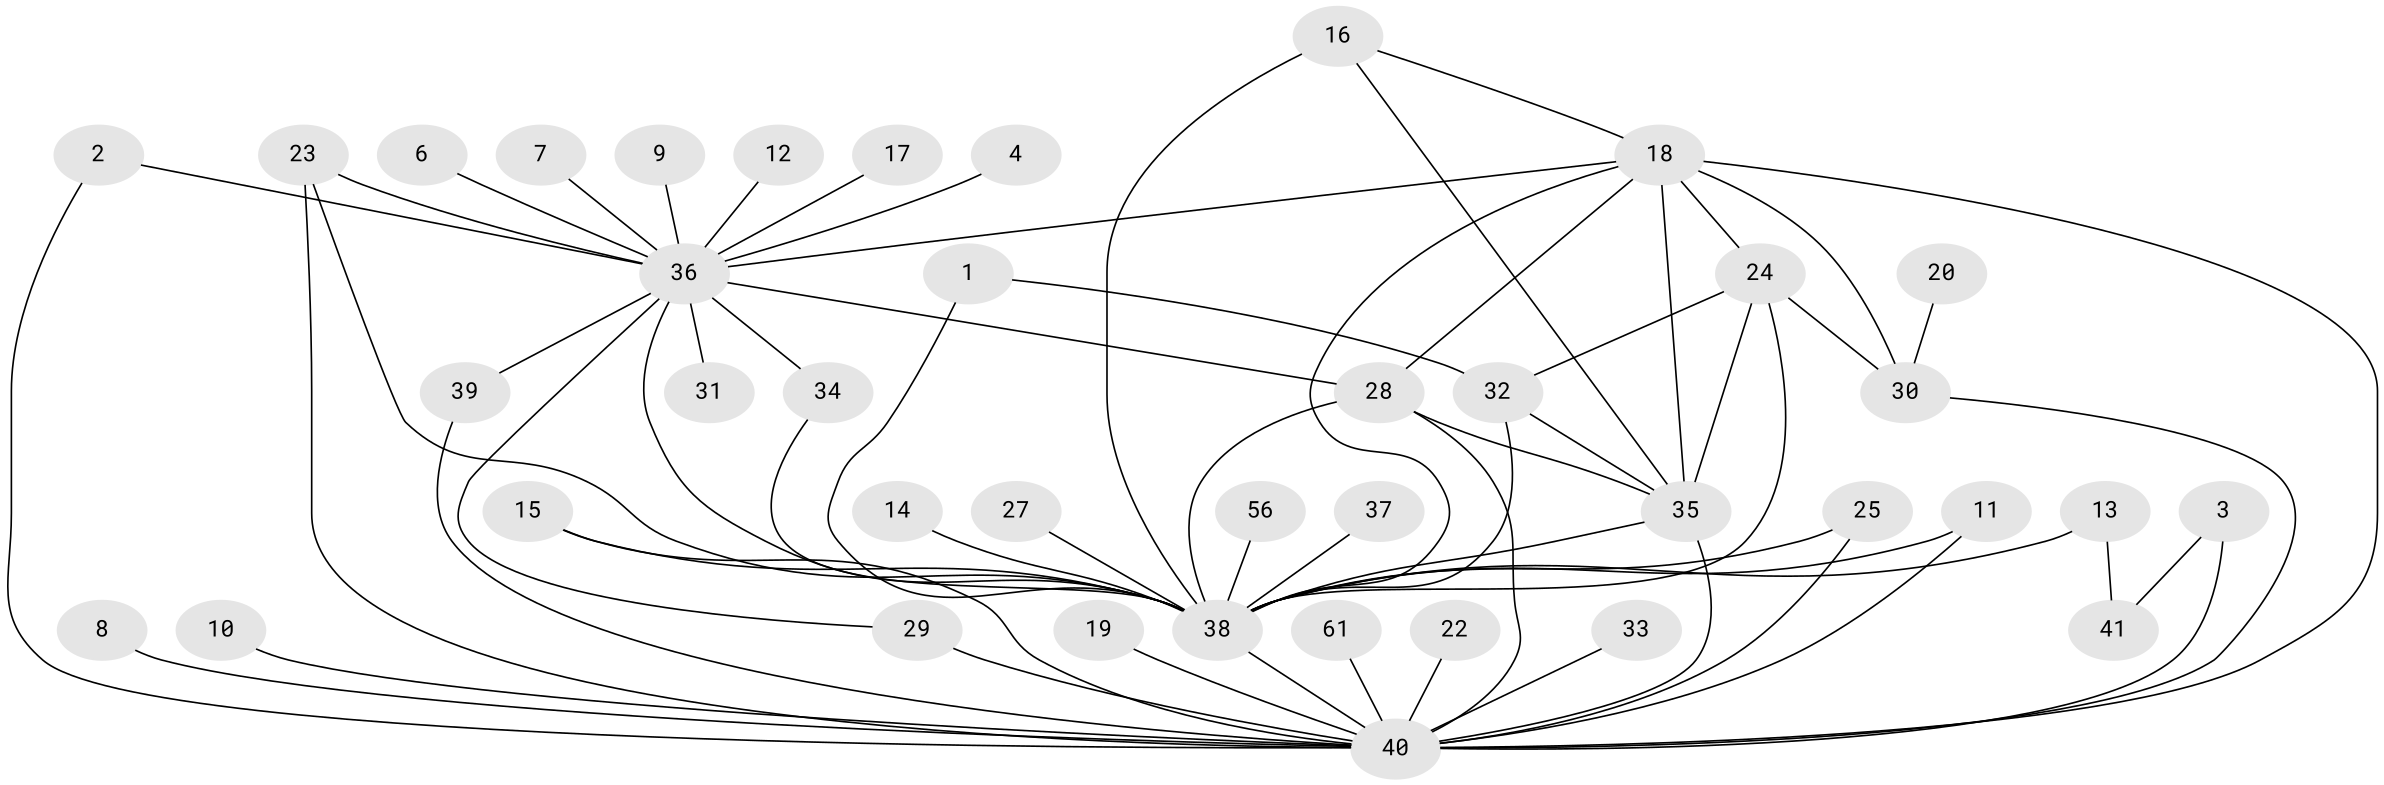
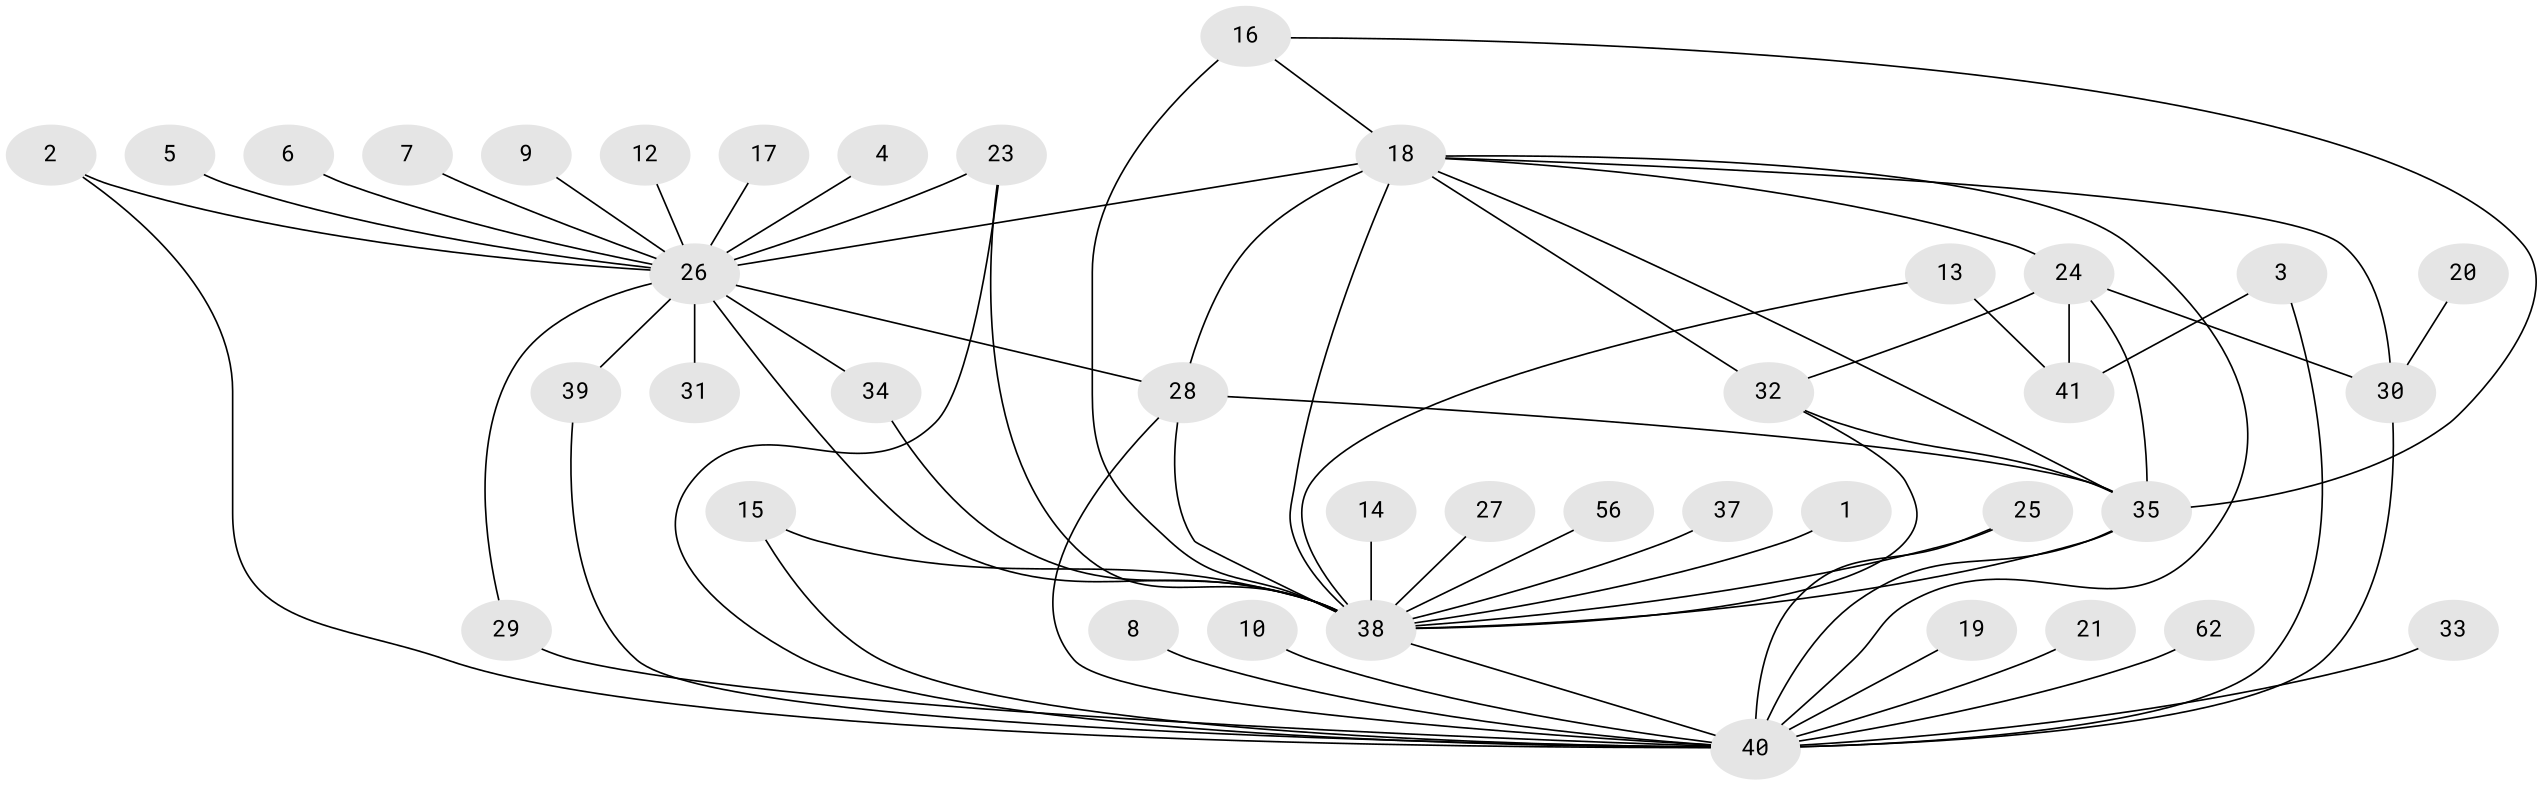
node "5": added
node "36": label "36" -> "26"
edge "1" -- "32": now "18" -- "32"
node "11": removed
edge "24" -- "38": now "24" -- "41"
node "61": label "61" -> "21"
node "22": label "22" -> "62"
